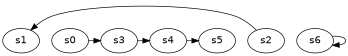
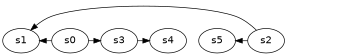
edge "s0" -> "s1": added
edge "s4" -> "s5": now "s2" -> "s5"
node "s6": removed
